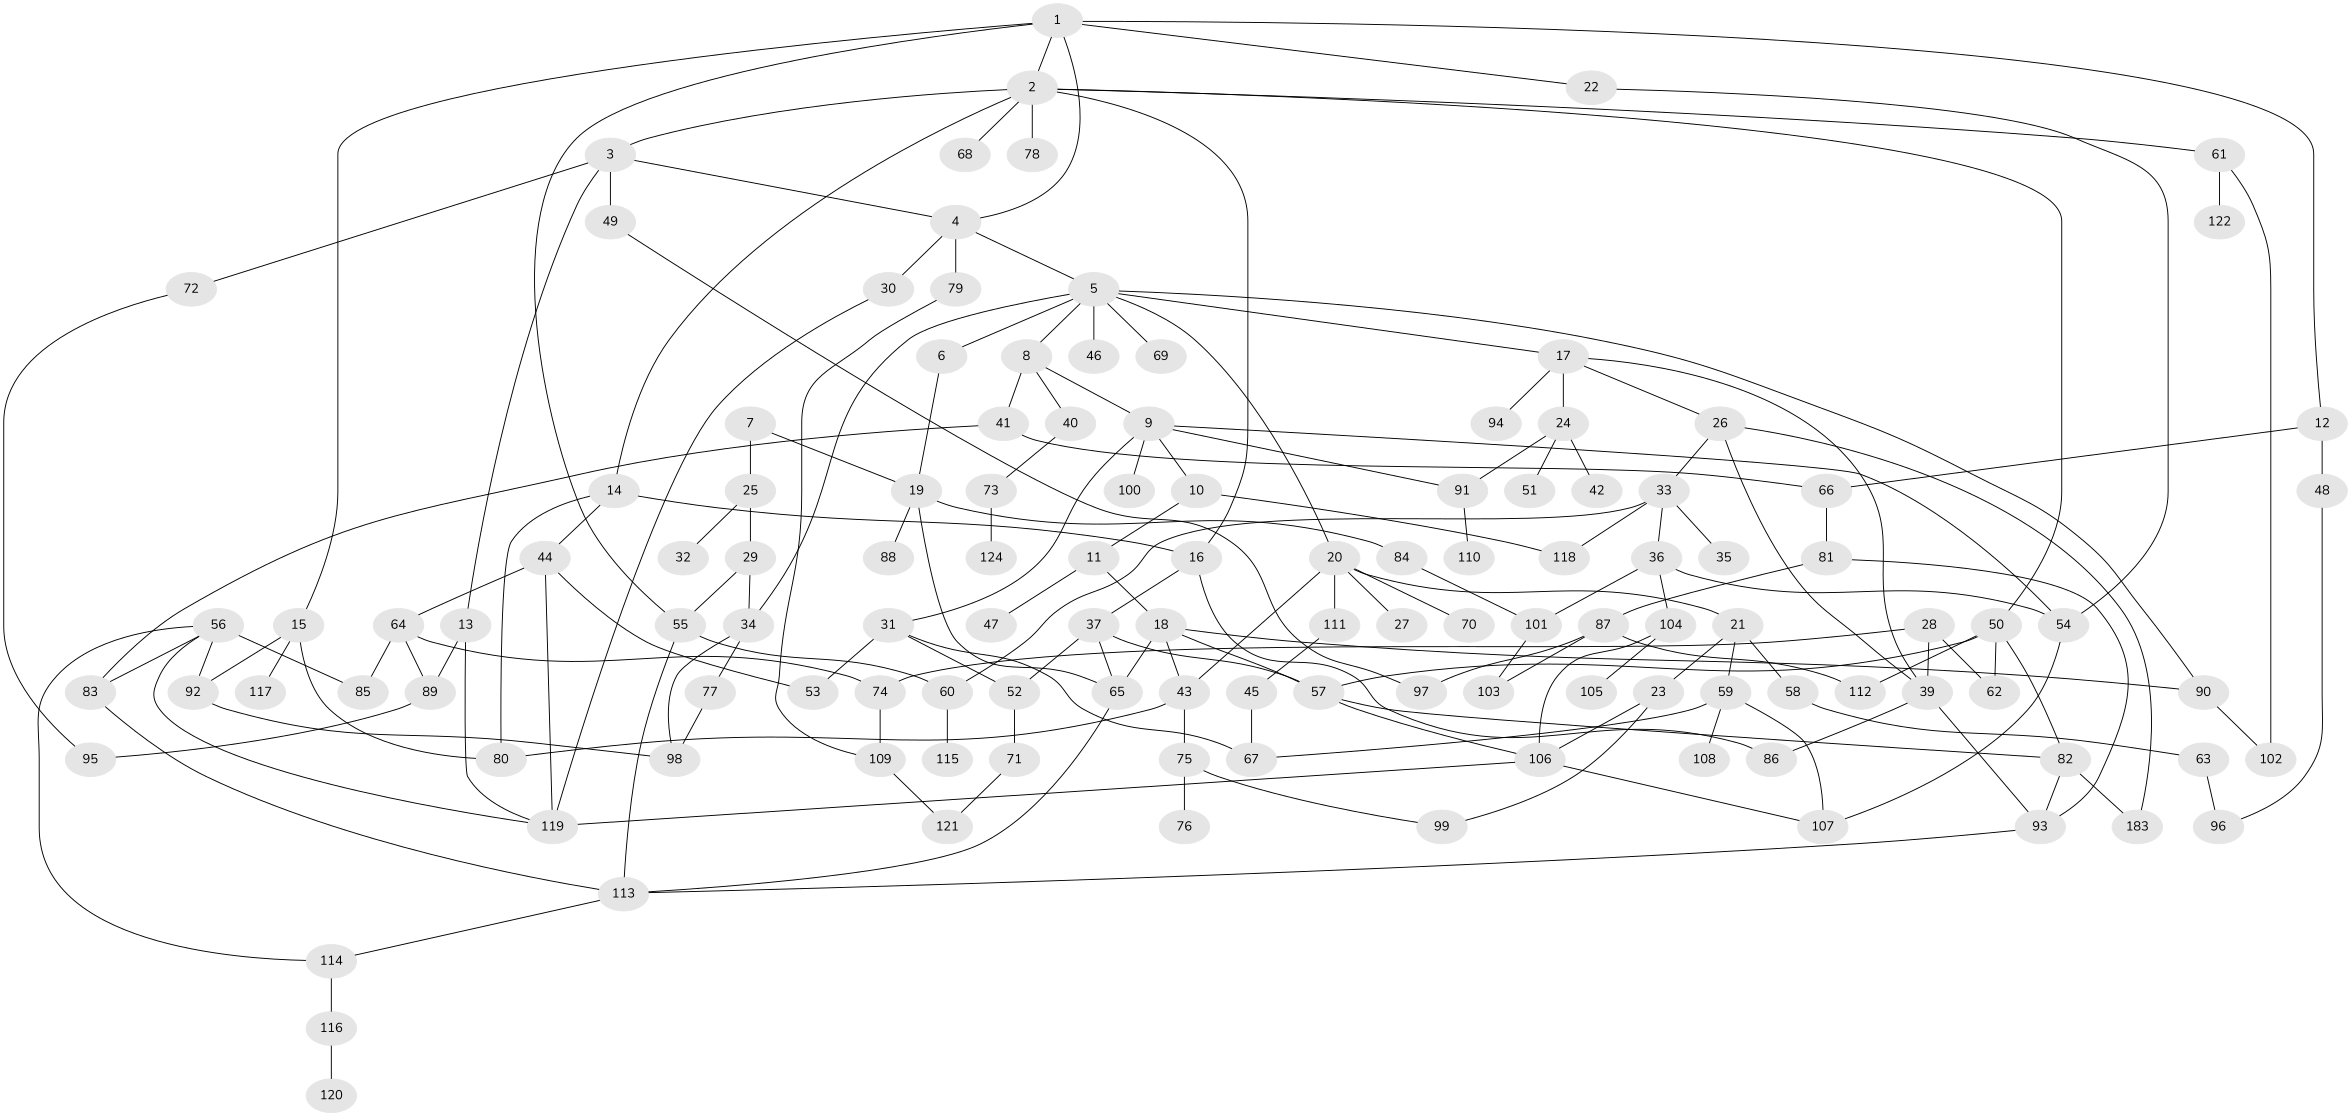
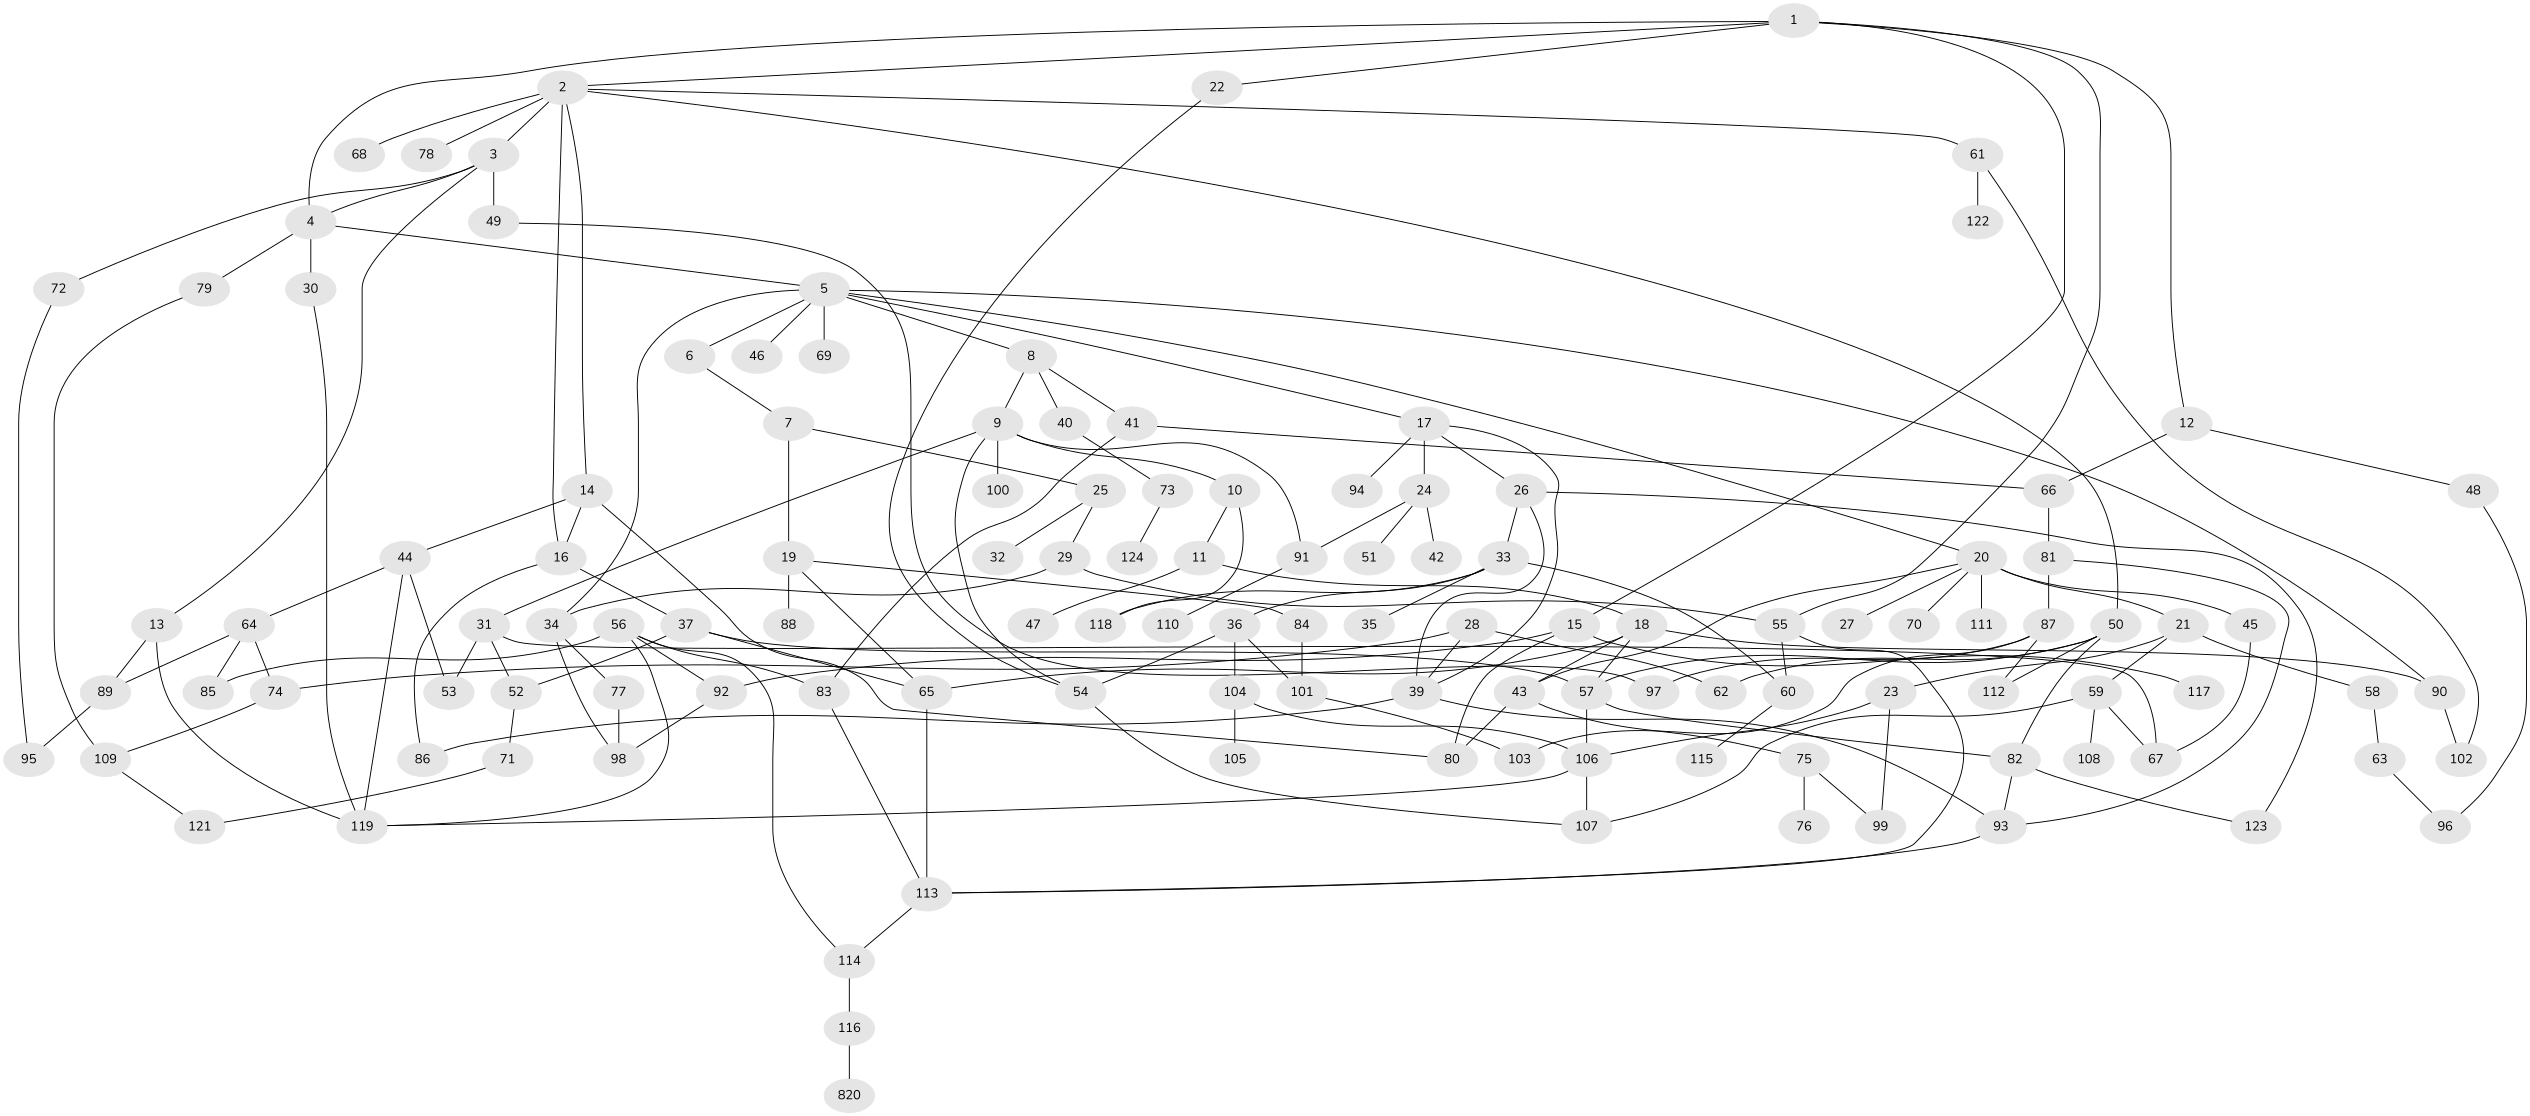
edge "6" -- "19": now "6" -- "7"
edge "111" -- "45": now "20" -- "45"
node "183": label "183" -> "123"
node "120": label "120" -> "820"
